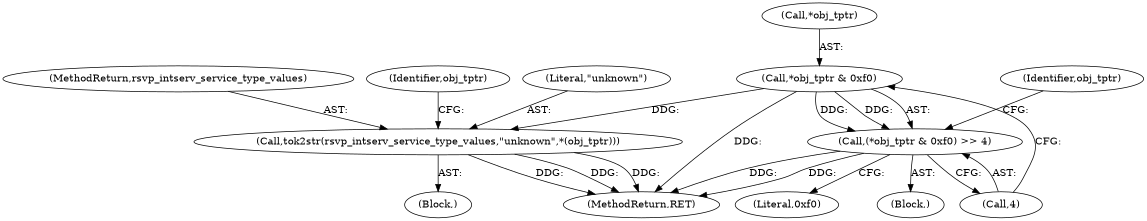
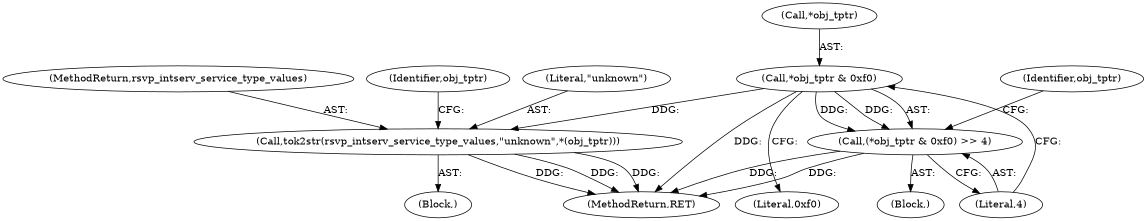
edge "(Call,(*obj_tptr & 0xf0) >> 4)" -> "(Literal,0xf0)": now "(Call,*obj_tptr & 0xf0)" -> "(Literal,0xf0)"
node "(Call,4)": label "(Call,4)" -> "(Literal,4)"
